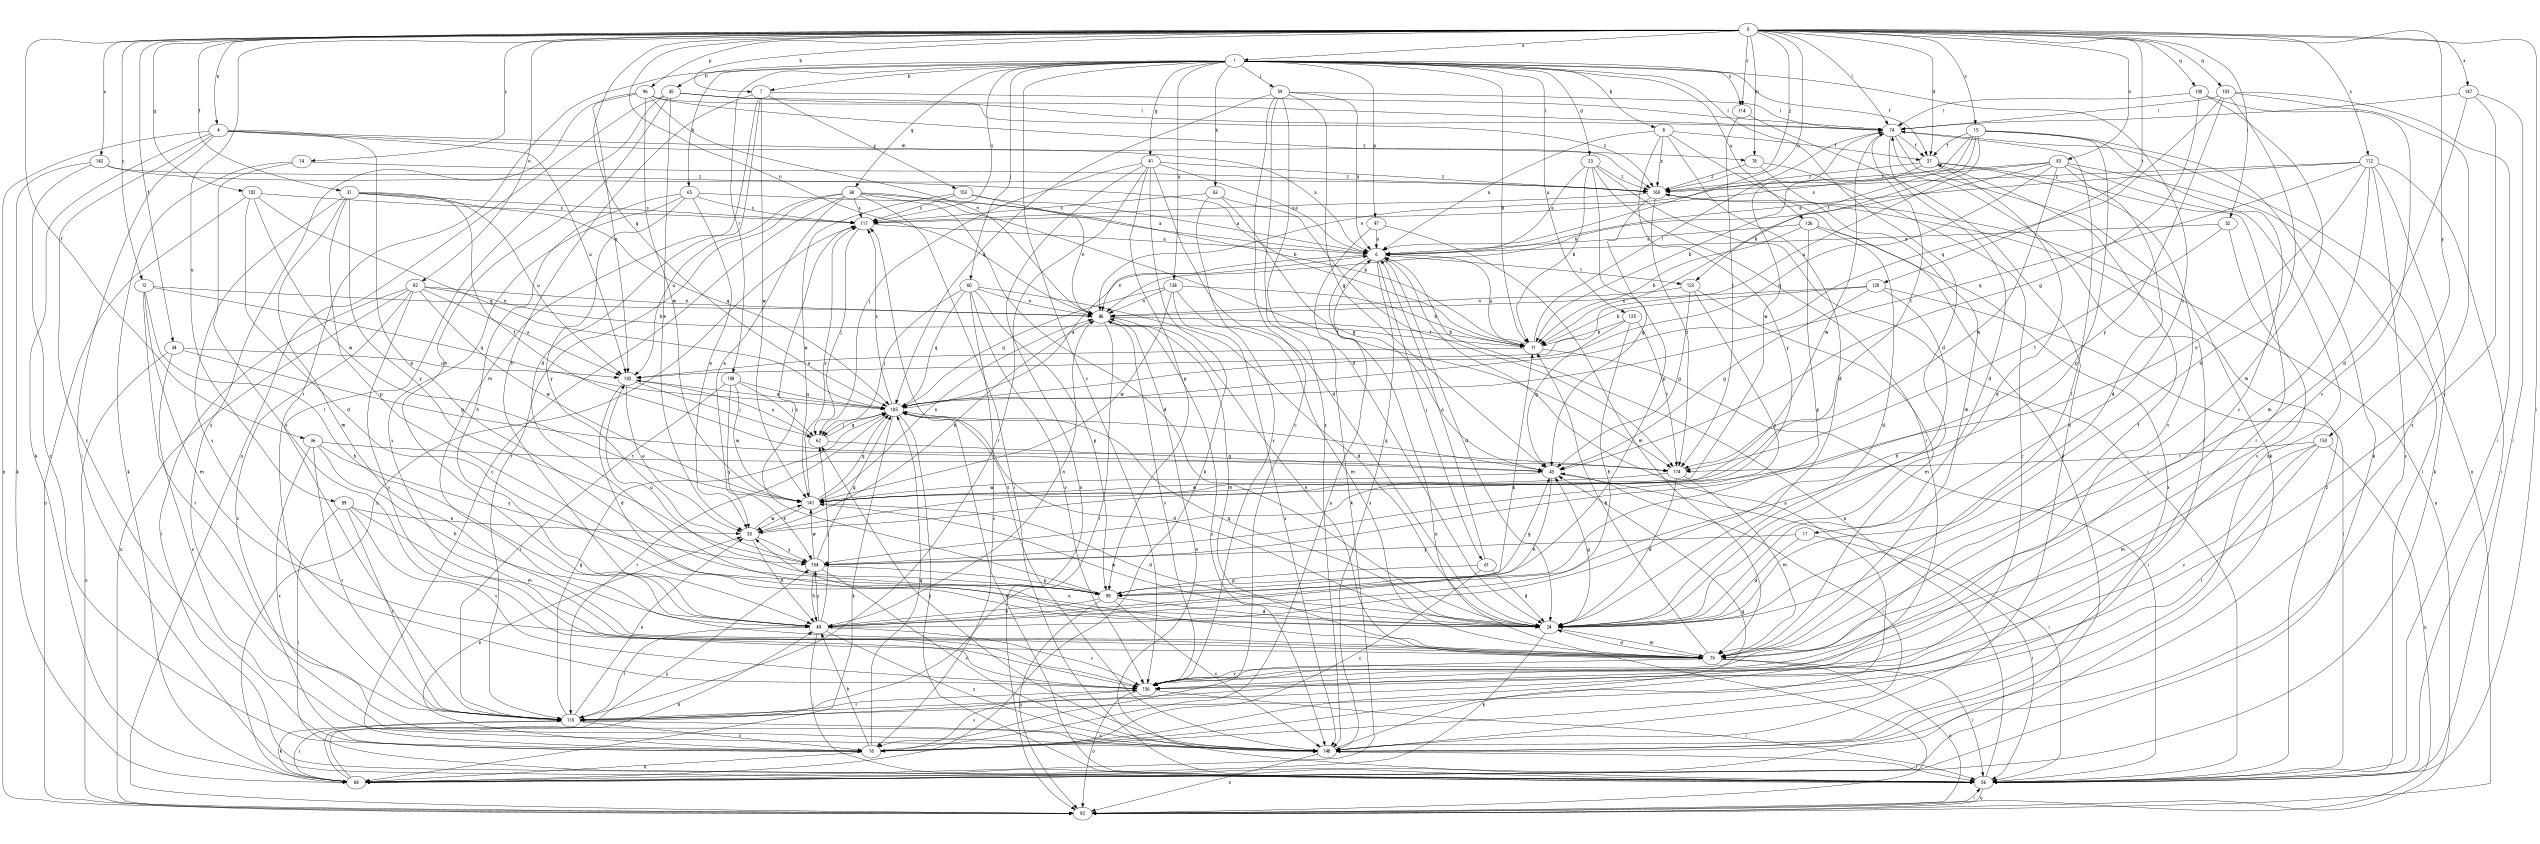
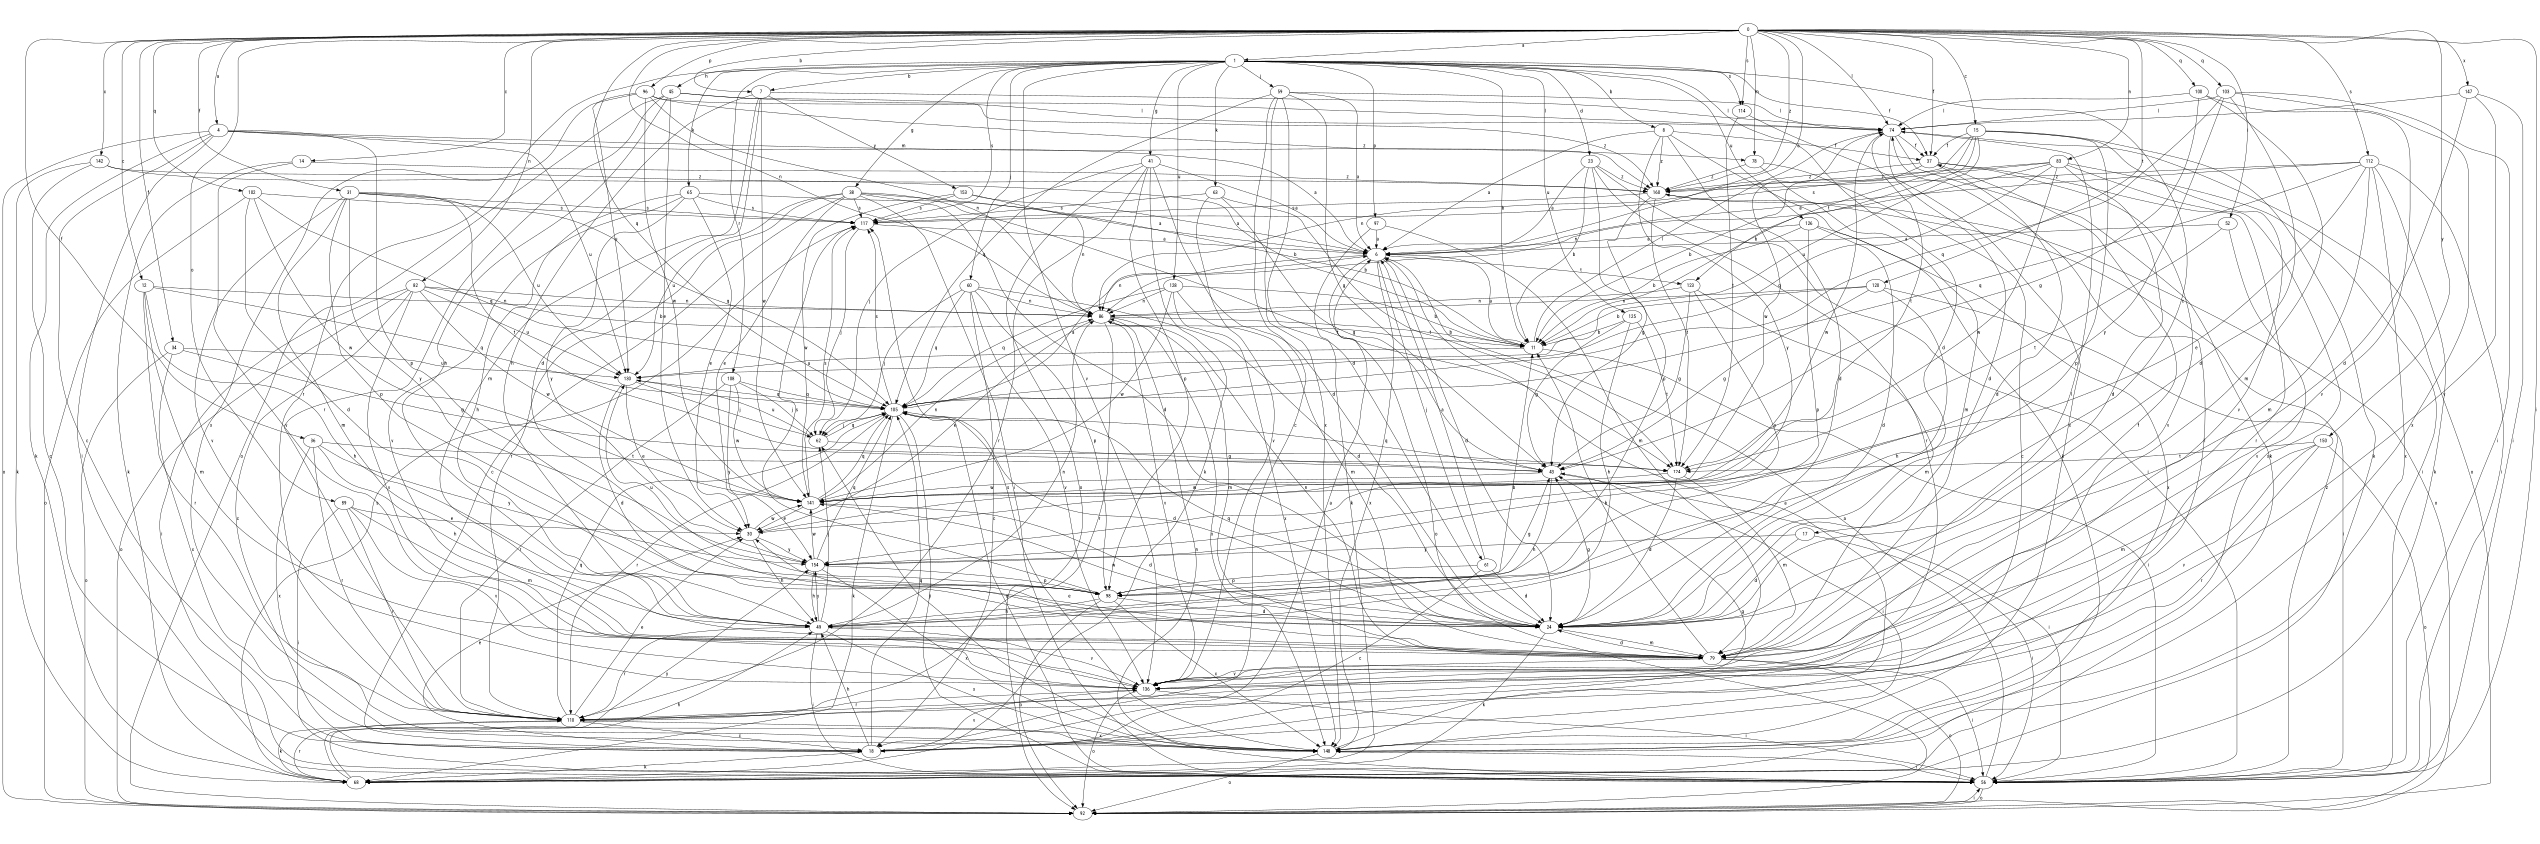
edge "0" -> "37": label "d" -> "f"
edge "41" -> "160": removed, label "z"
